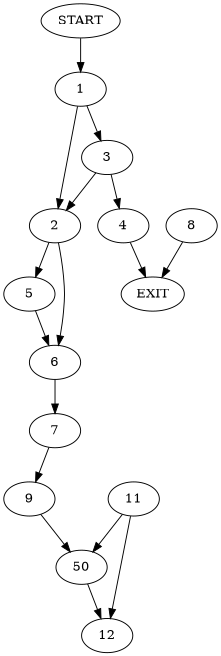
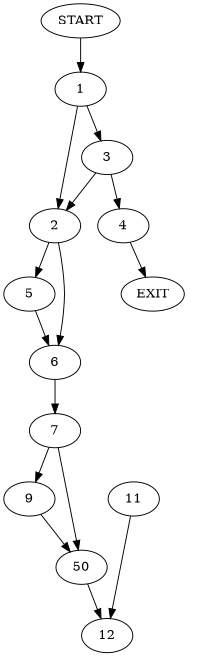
node "8": removed
edge "11" -> "50": now "7" -> "50"
